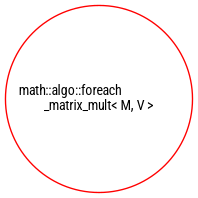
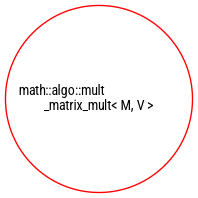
node "math::algo::foreach _matrix_mult< M, V >": label "math::algo::foreach _matrix_mult< M, V >" -> "math::algo::mult _matrix_mult< M, V >"
